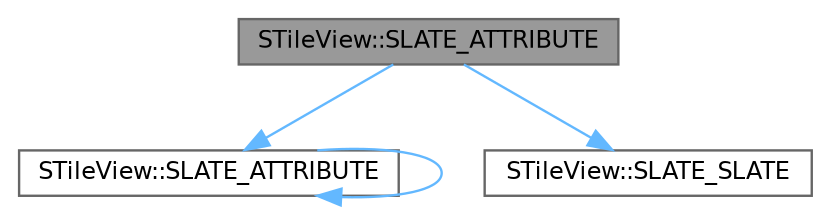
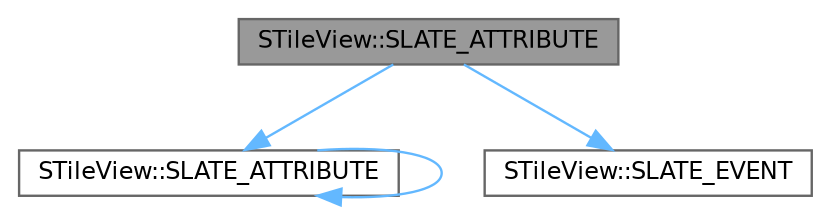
node "STileView::SLATE_SLATE": label "STileView::SLATE_SLATE" -> "STileView::SLATE_EVENT"
